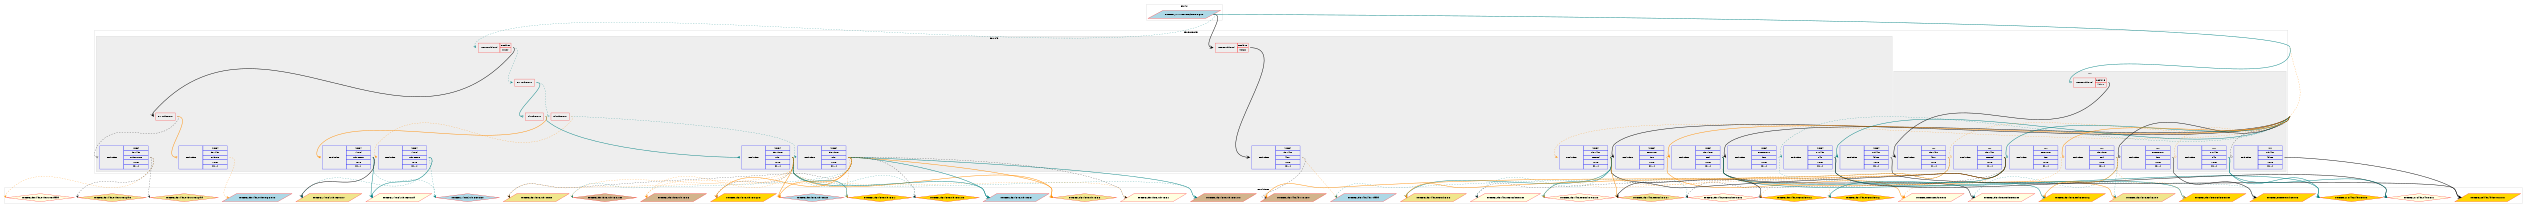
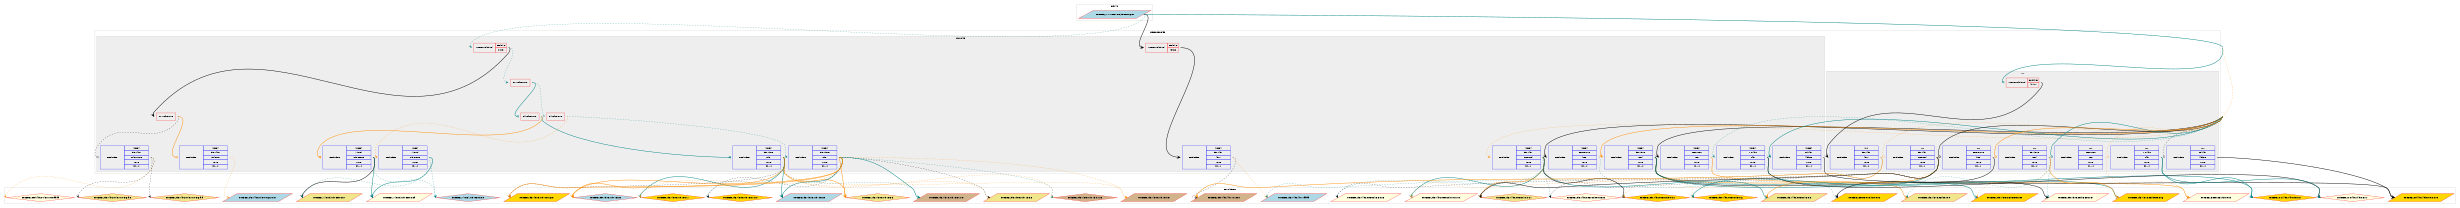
node "portage://dev-libs/oniguruma-9999": label "portage://dev-libs/oniguruma-9999" -> "portage://perl-libs/oniguruma-9999"
node "portage://dev-lang/ruby-3.3.4": removed
node "portage://dev-libs/openssl-1.0.2u-r1": shape diamond -> parallelogram
